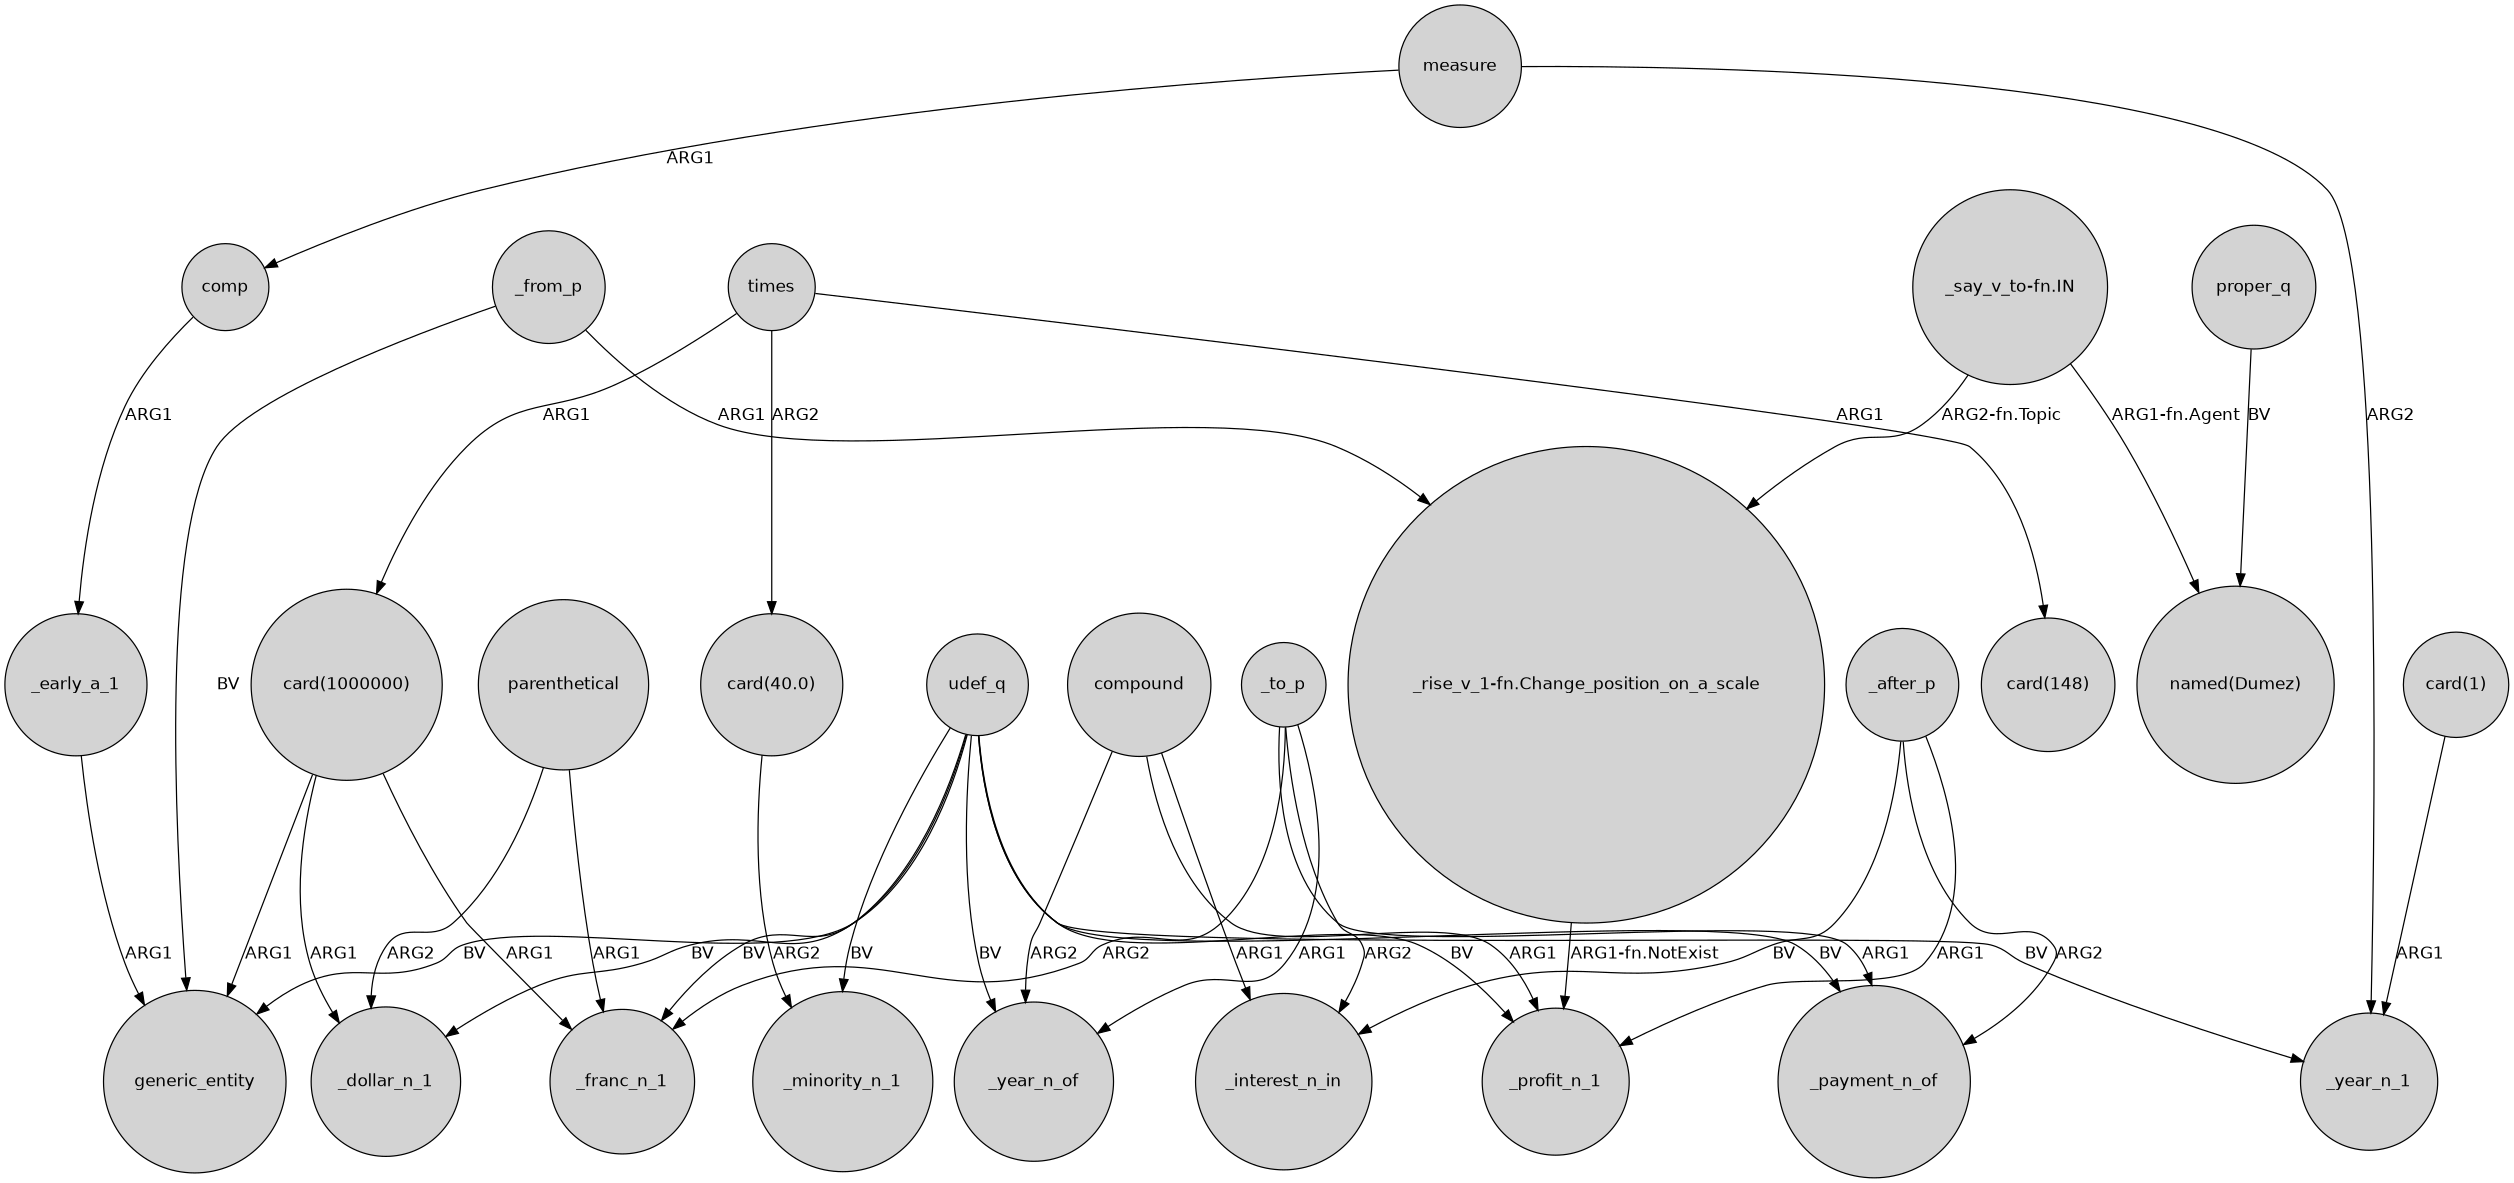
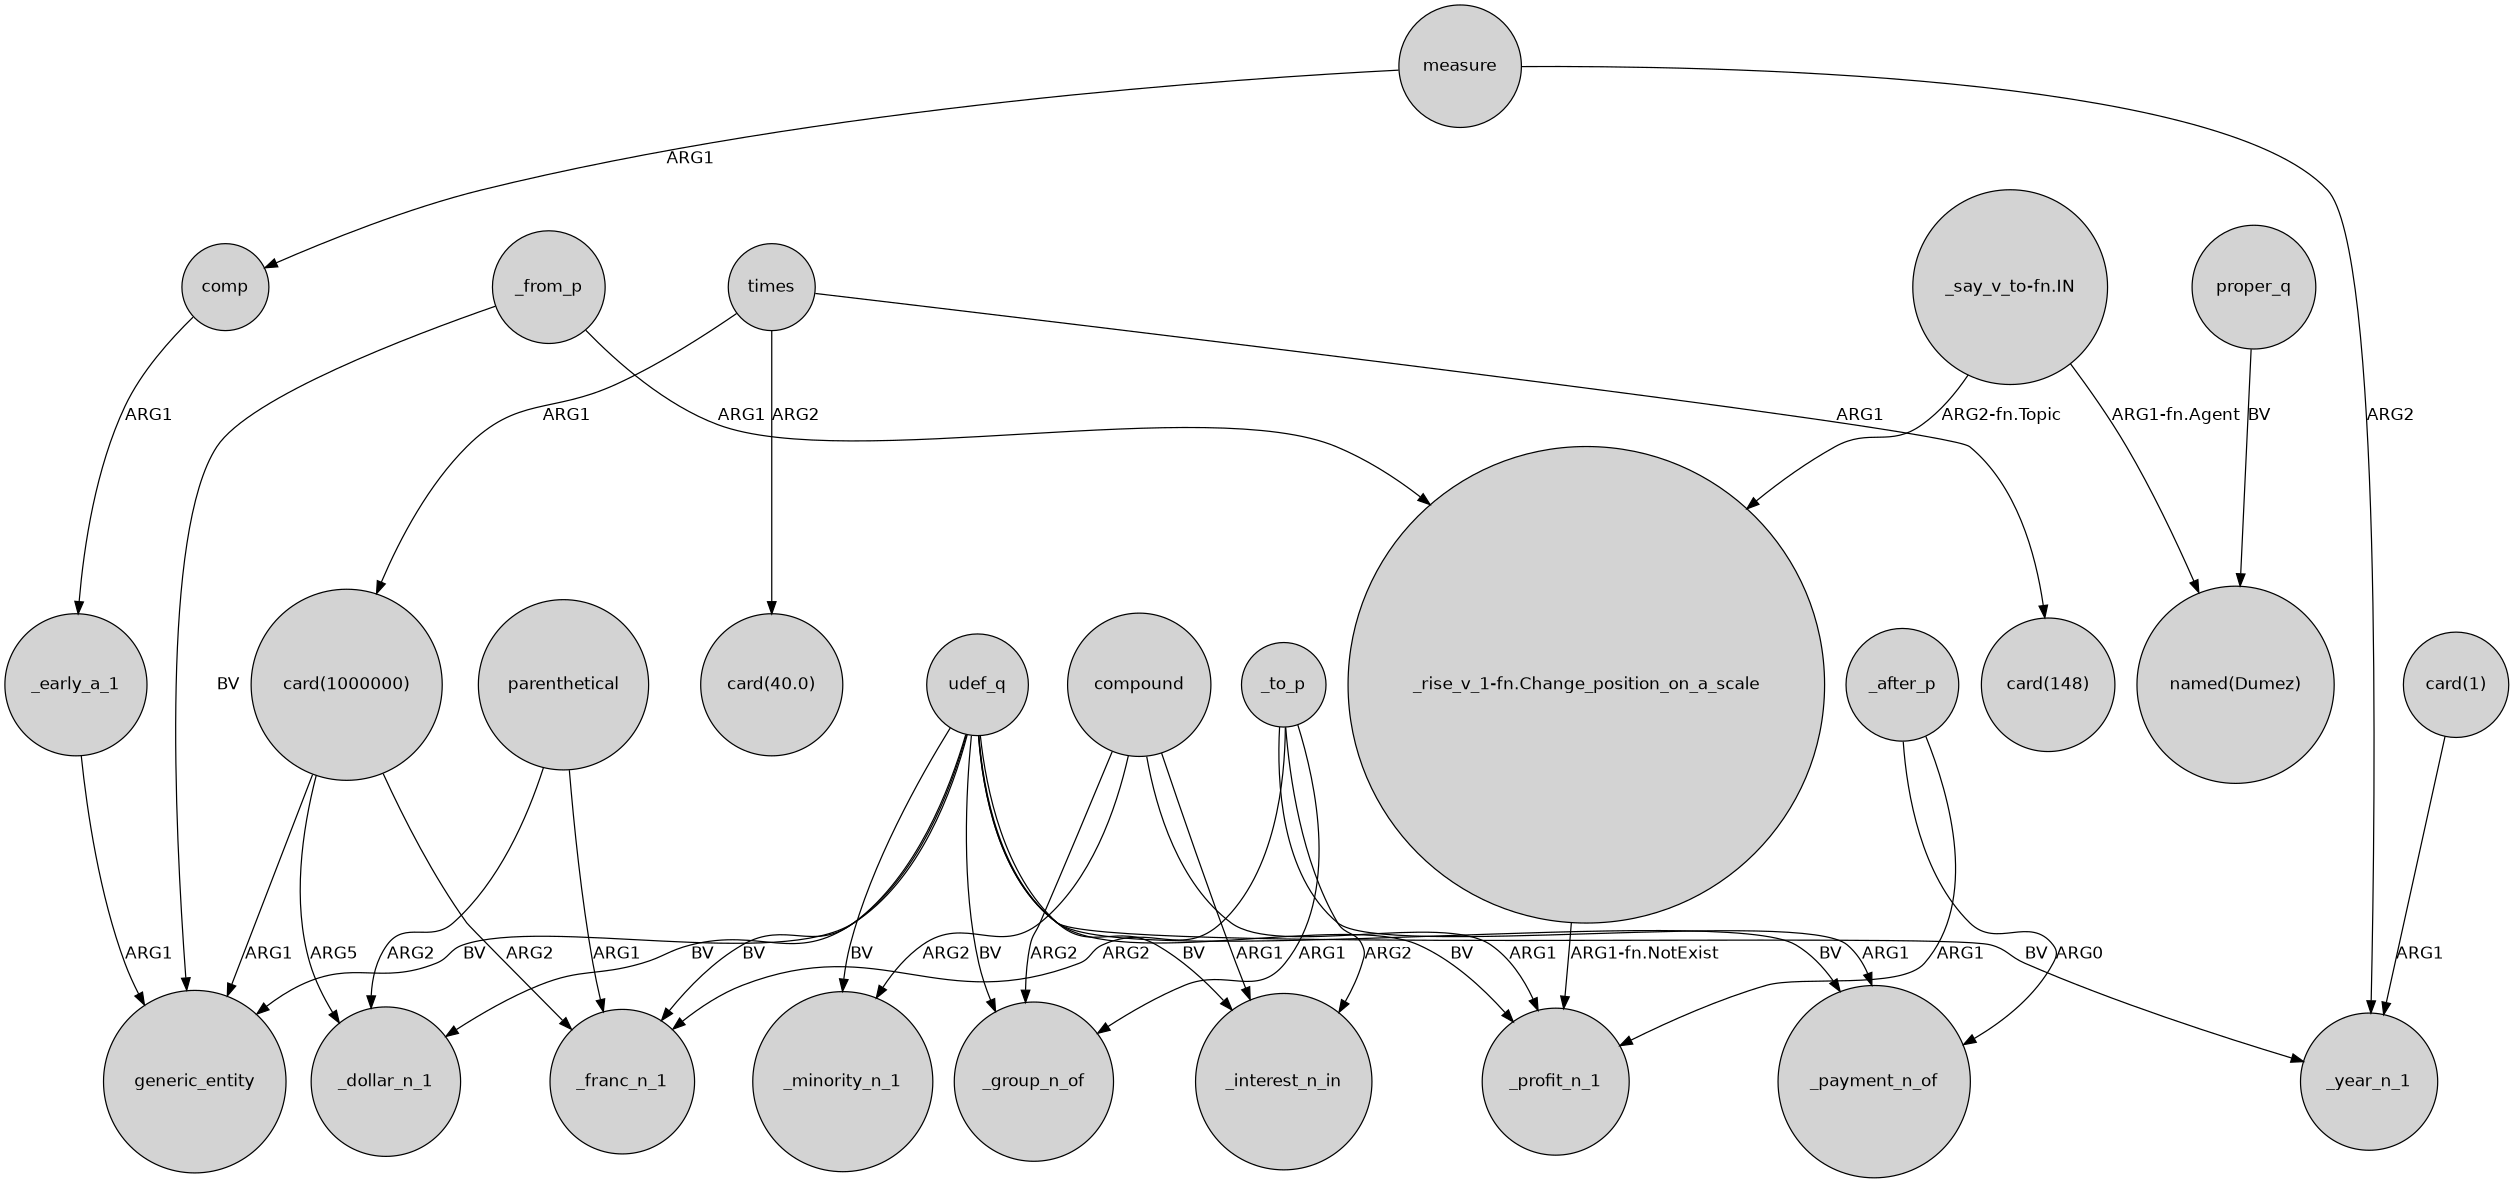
edge "card(40.0)" -> "_minority_n_1": now "compound" -> "_minority_n_1"
edge "card(1000000)" -> "_dollar_n_1": label "ARG1" -> "ARG5"
edge "card(1000000)" -> "_franc_n_1": label "ARG1" -> "ARG2"
edge "_after_p" -> "_payment_n_of": label "ARG2" -> "ARG0"
edge "_after_p" -> "_interest_n_in": now "udef_q" -> "_interest_n_in"
node "_year_n_of": label "_year_n_of" -> "_group_n_of"
